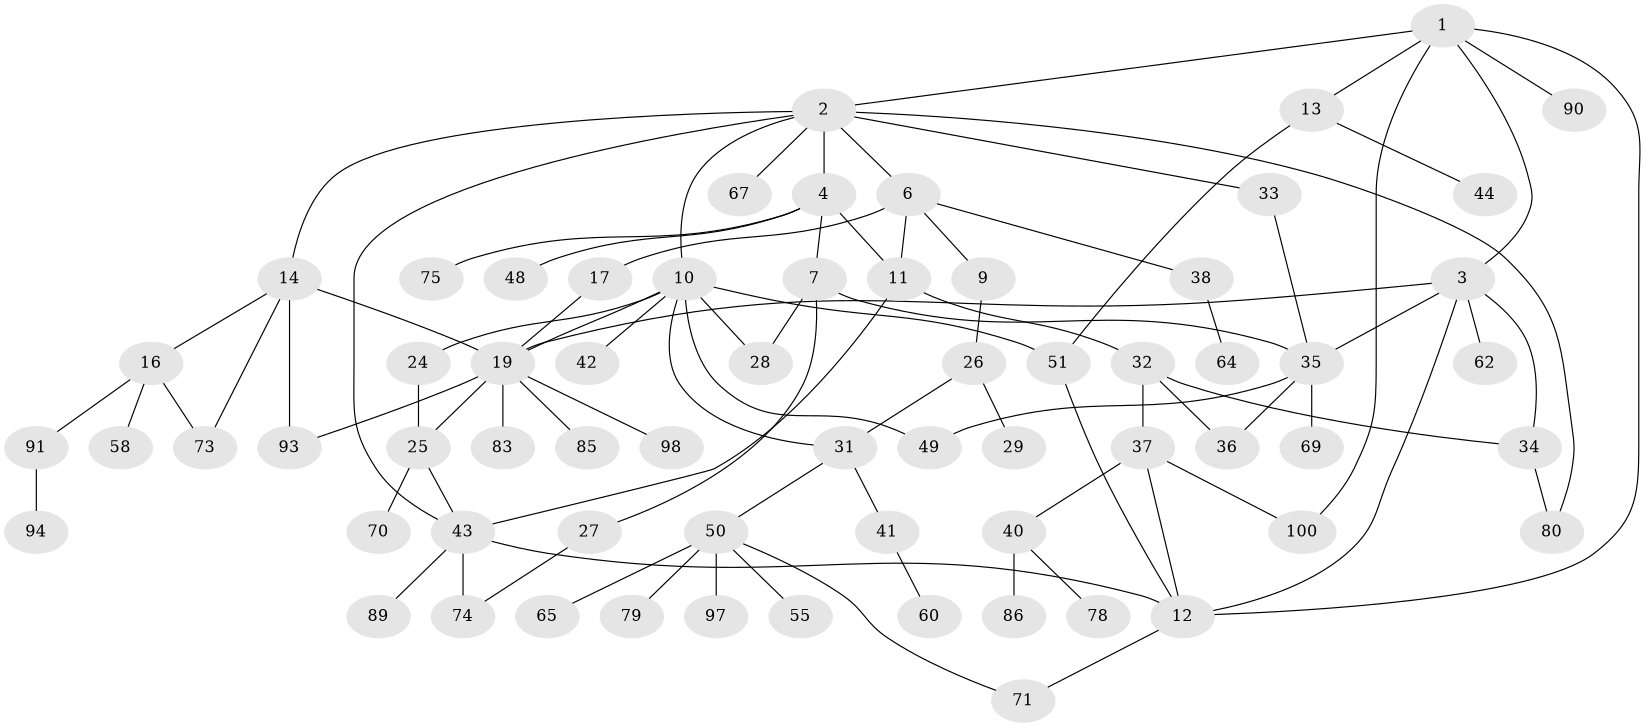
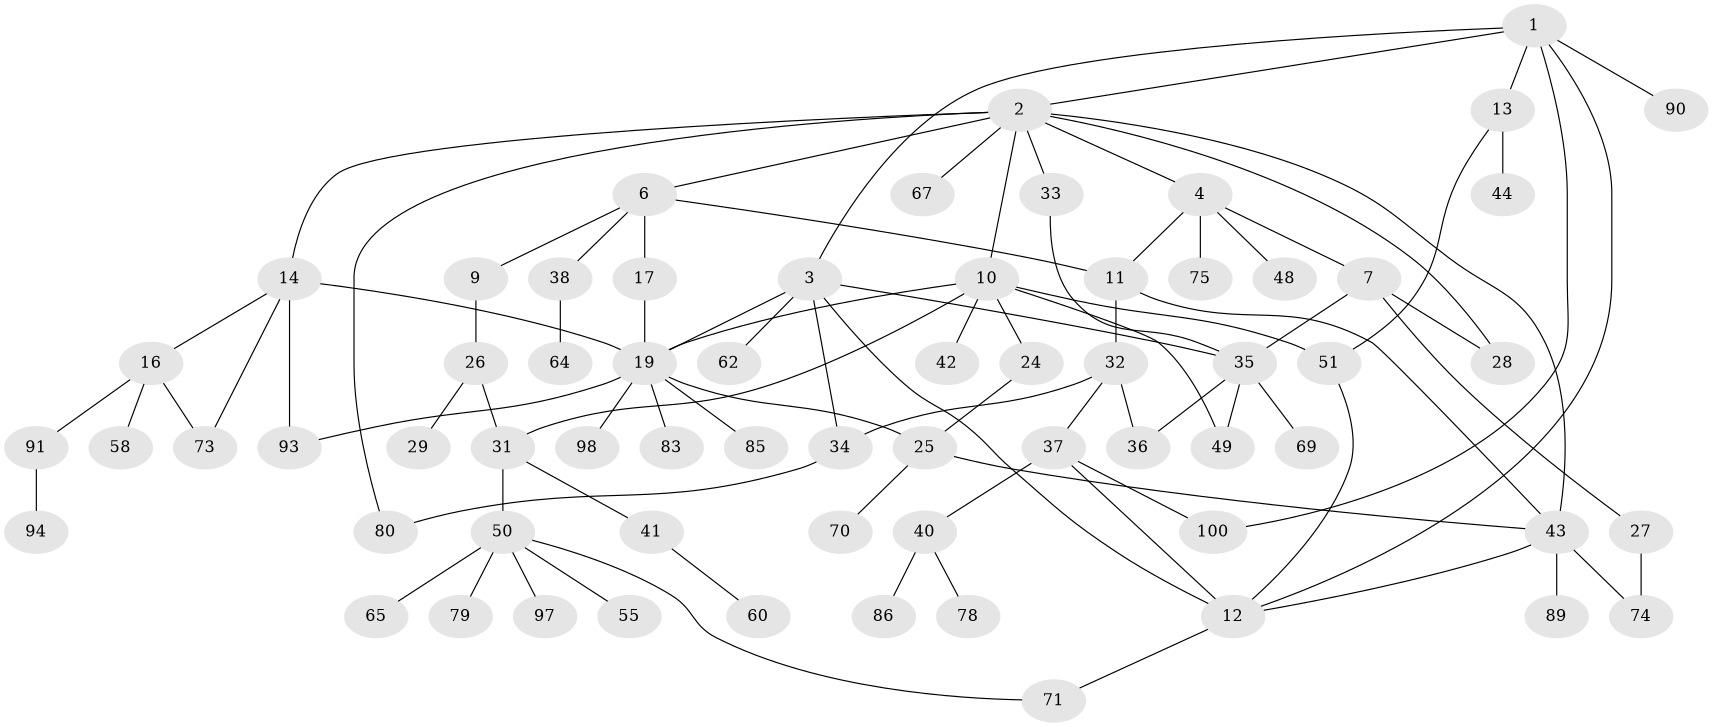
edge "10" -- "28": now "2" -- "28"
